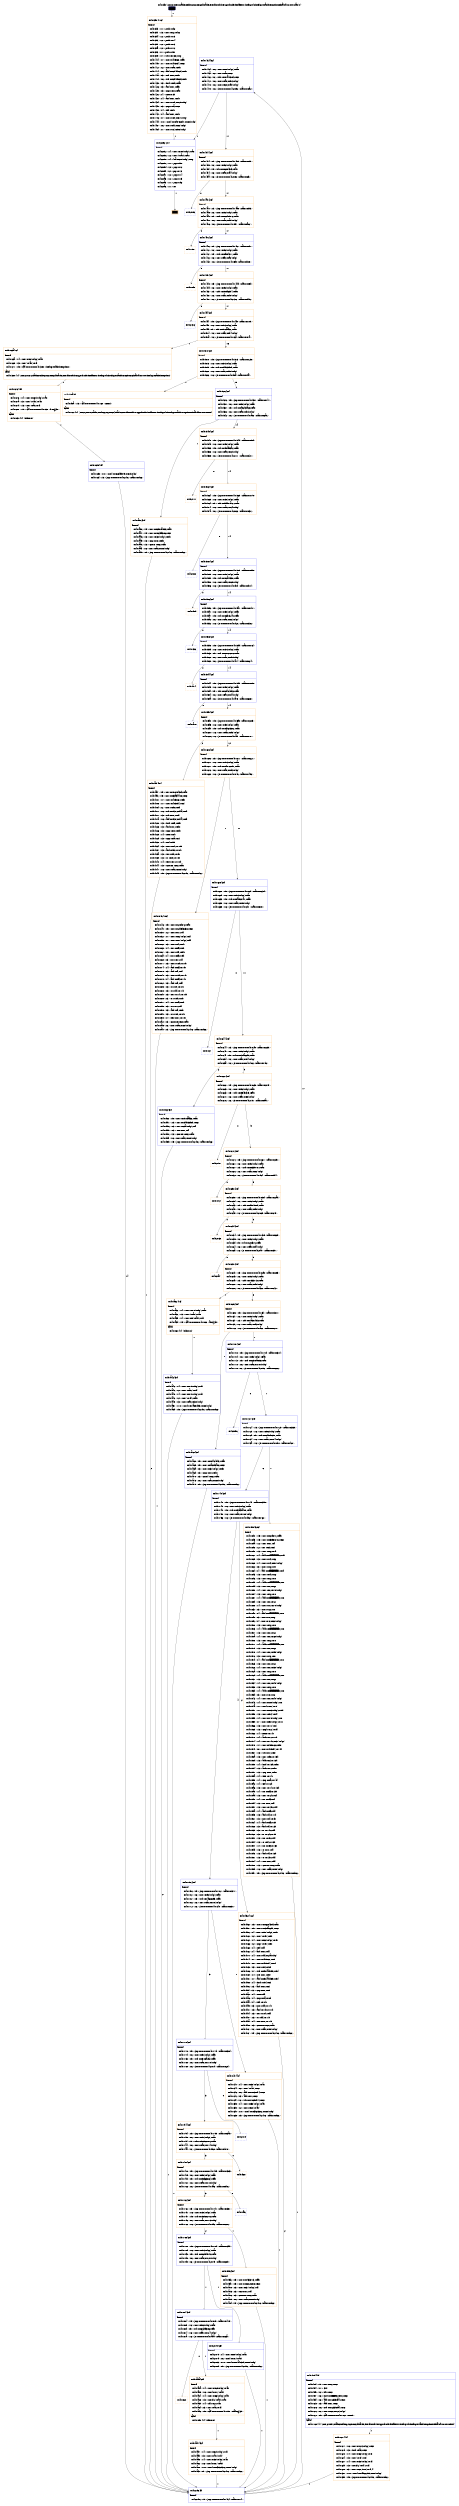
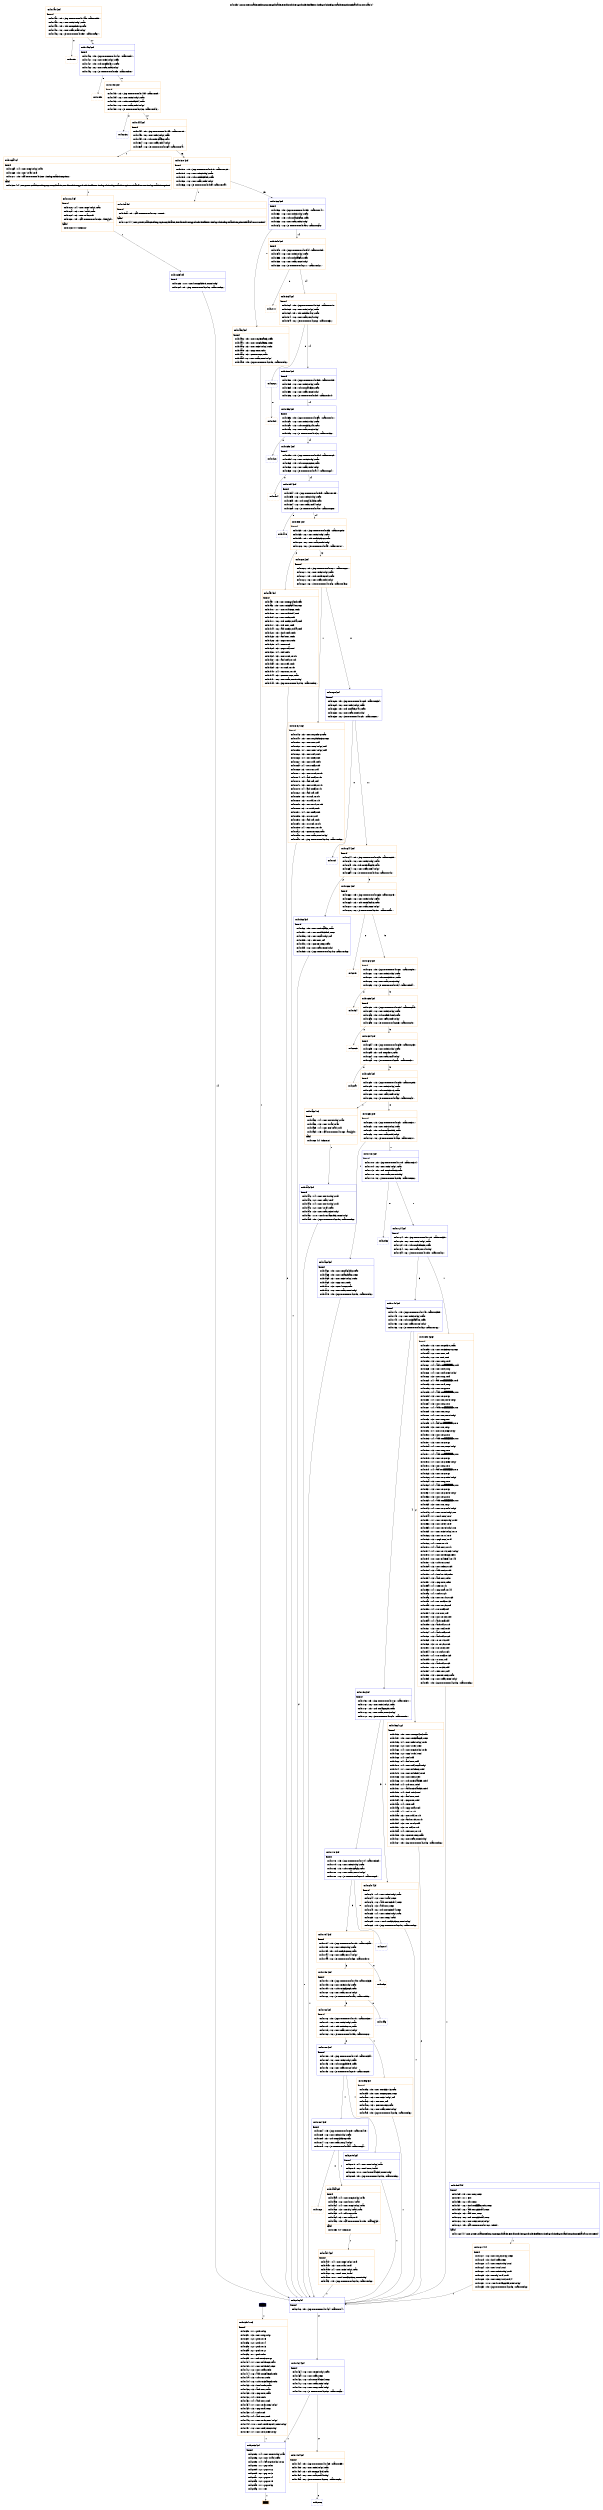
edge "0x401484 [28]" -> "0x4014a0 [28]": removed, label "17"
edge "0x401580 [28]" -> "0x401f0d": now "0x40202c" -> "0x401f0d"
